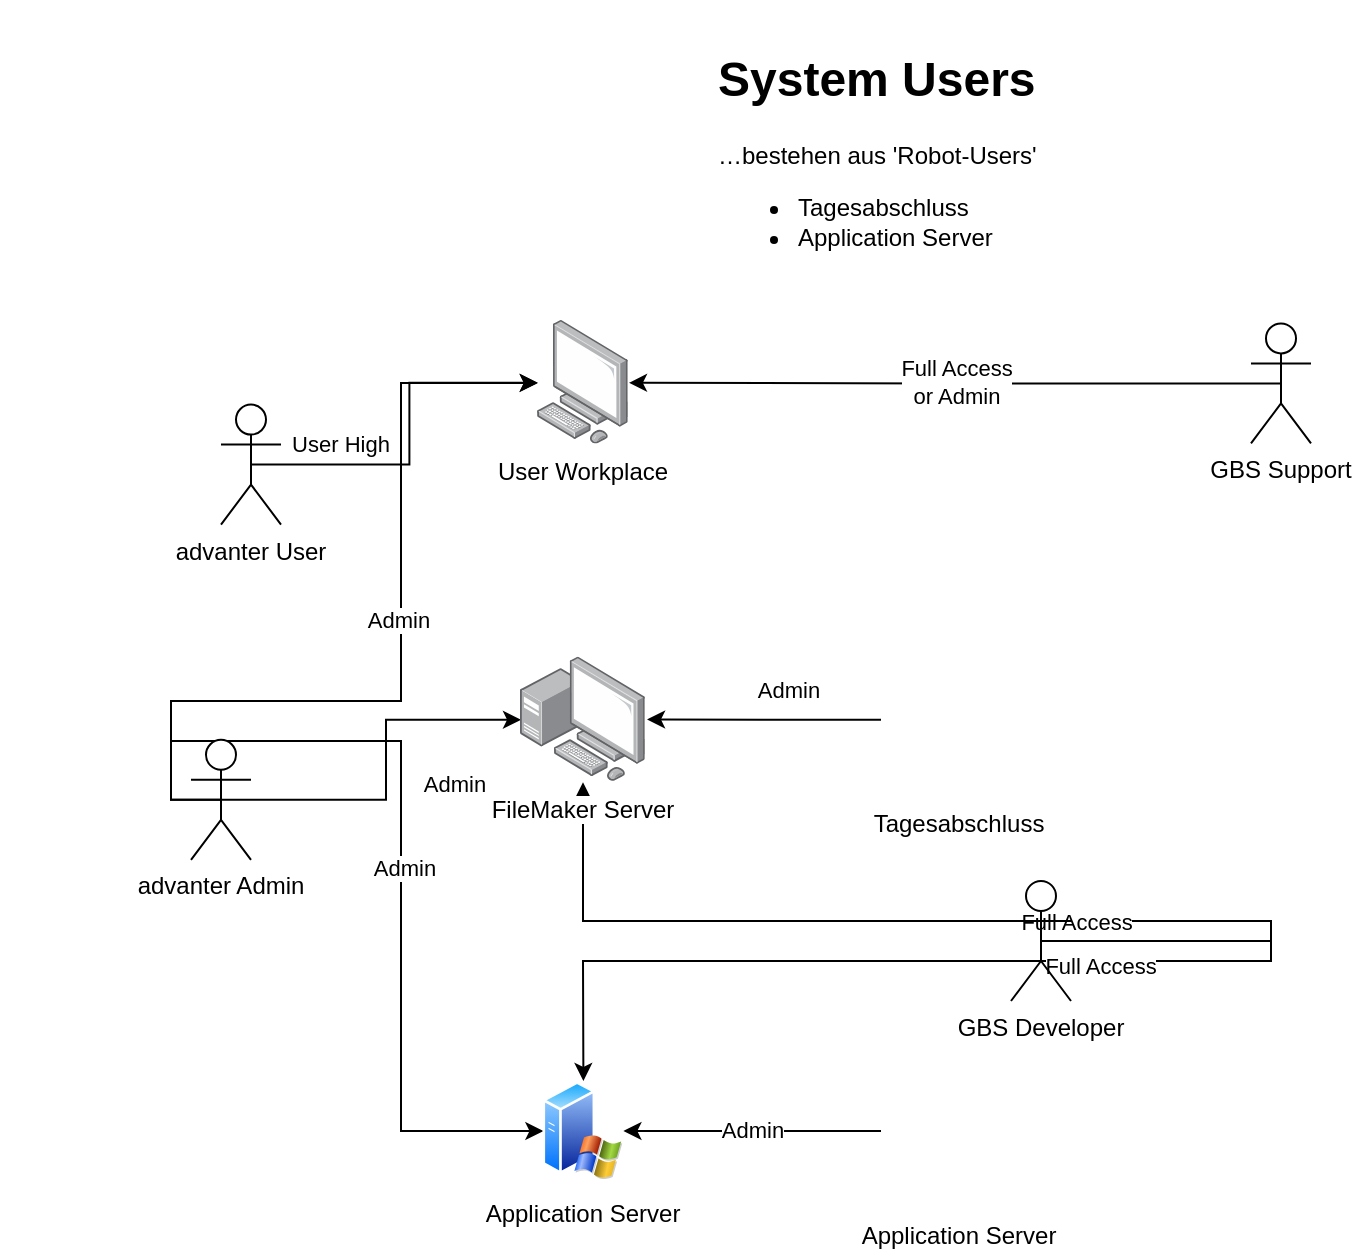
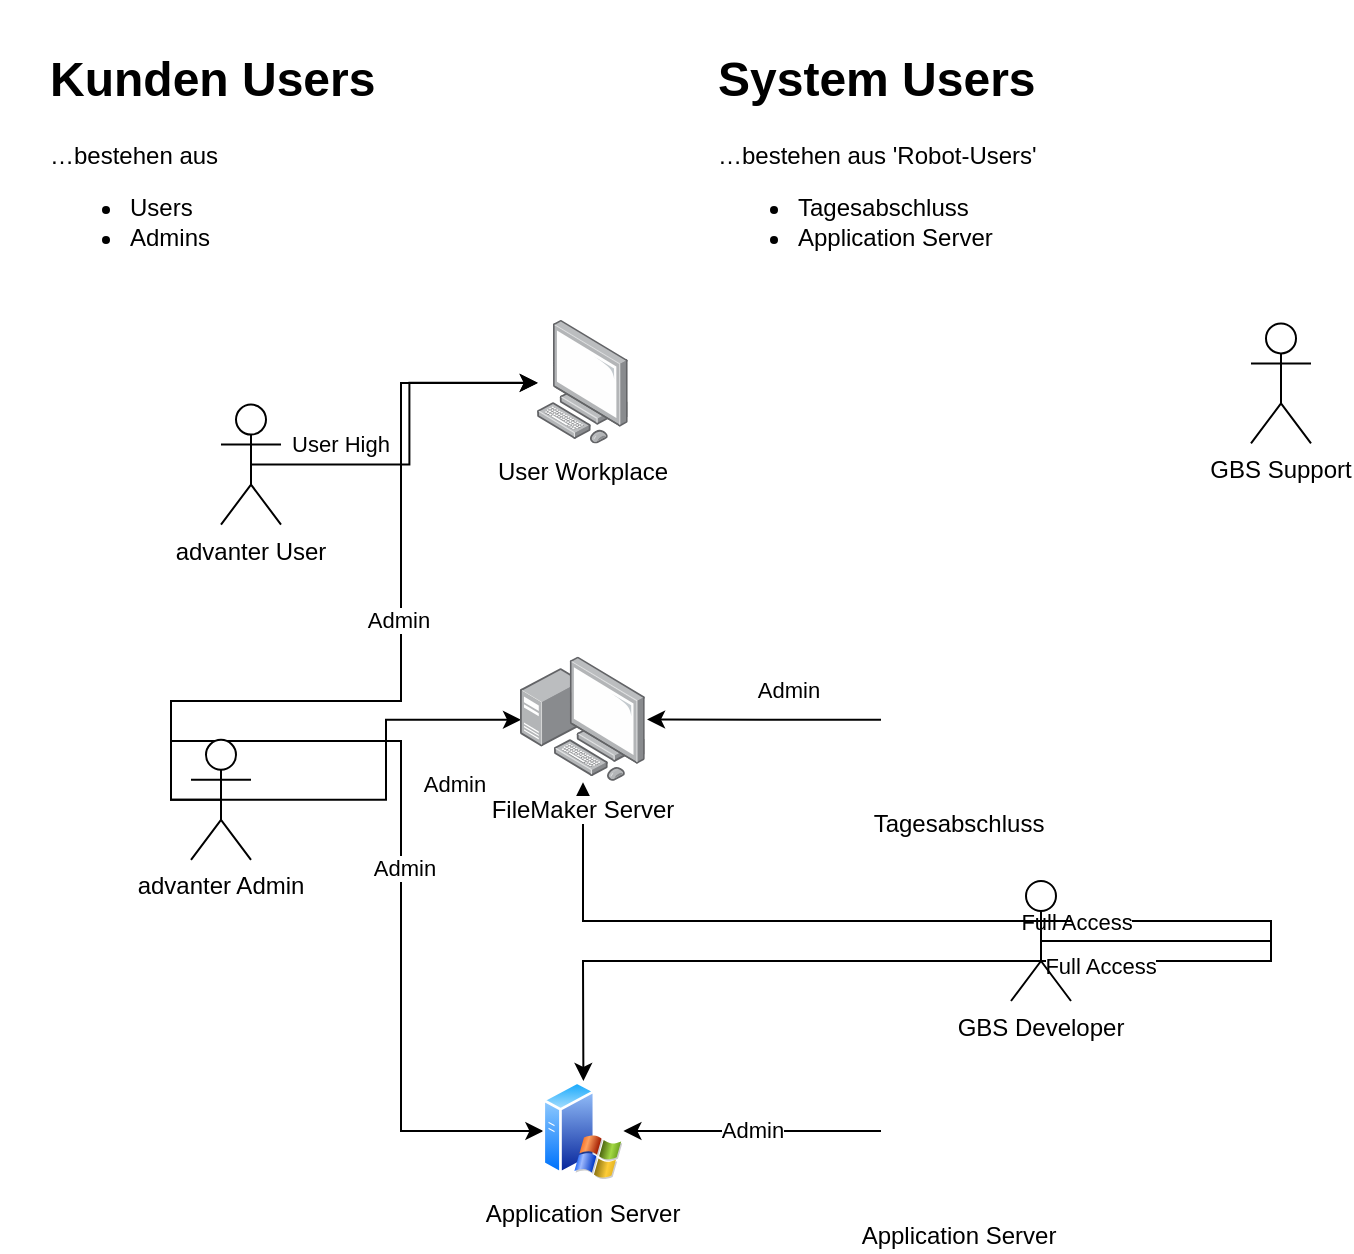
node "Kunden Users…bestehen aus Users Admins": added
edge "GBS Support" -> "User Workplace": removed, label "Full Access or Admin"
